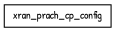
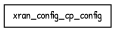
node "xran_prach_cp_config": label "xran_prach_cp_config" -> "xran_config_cp_config"
